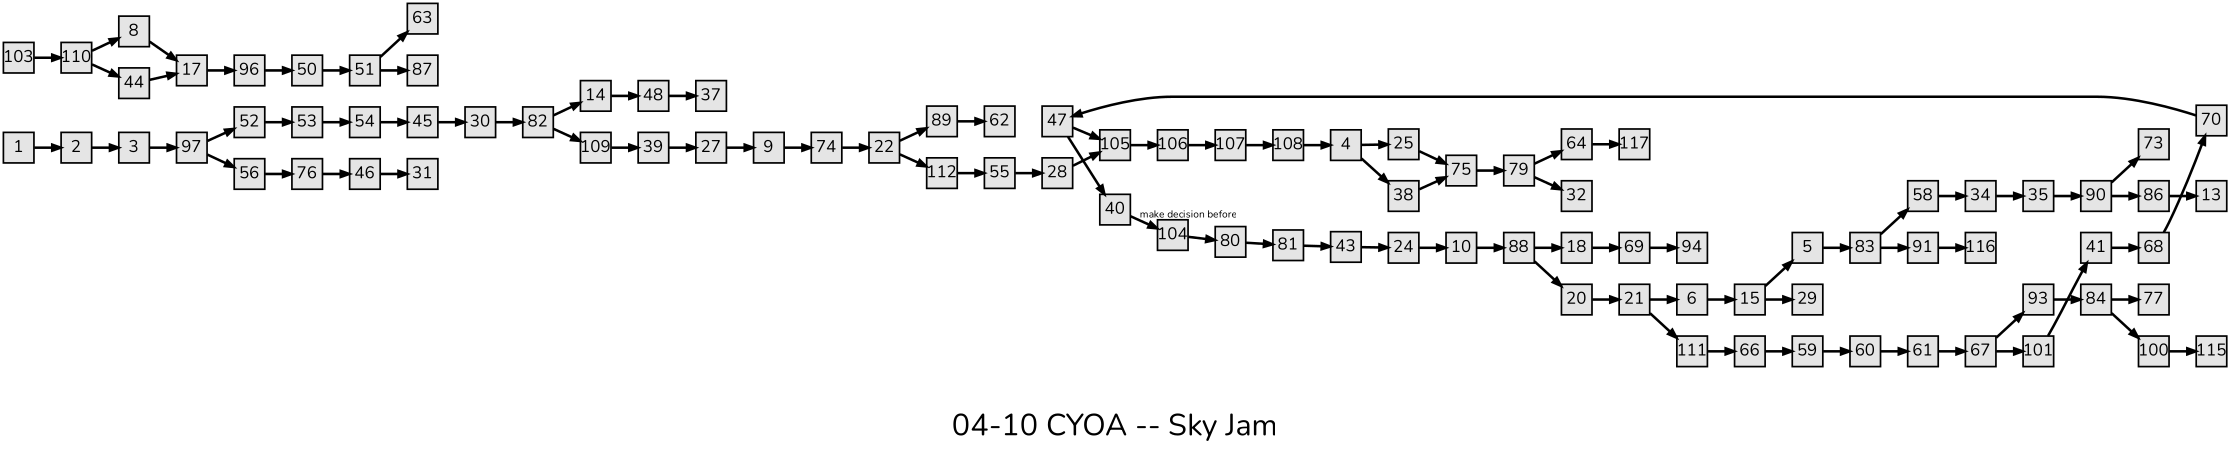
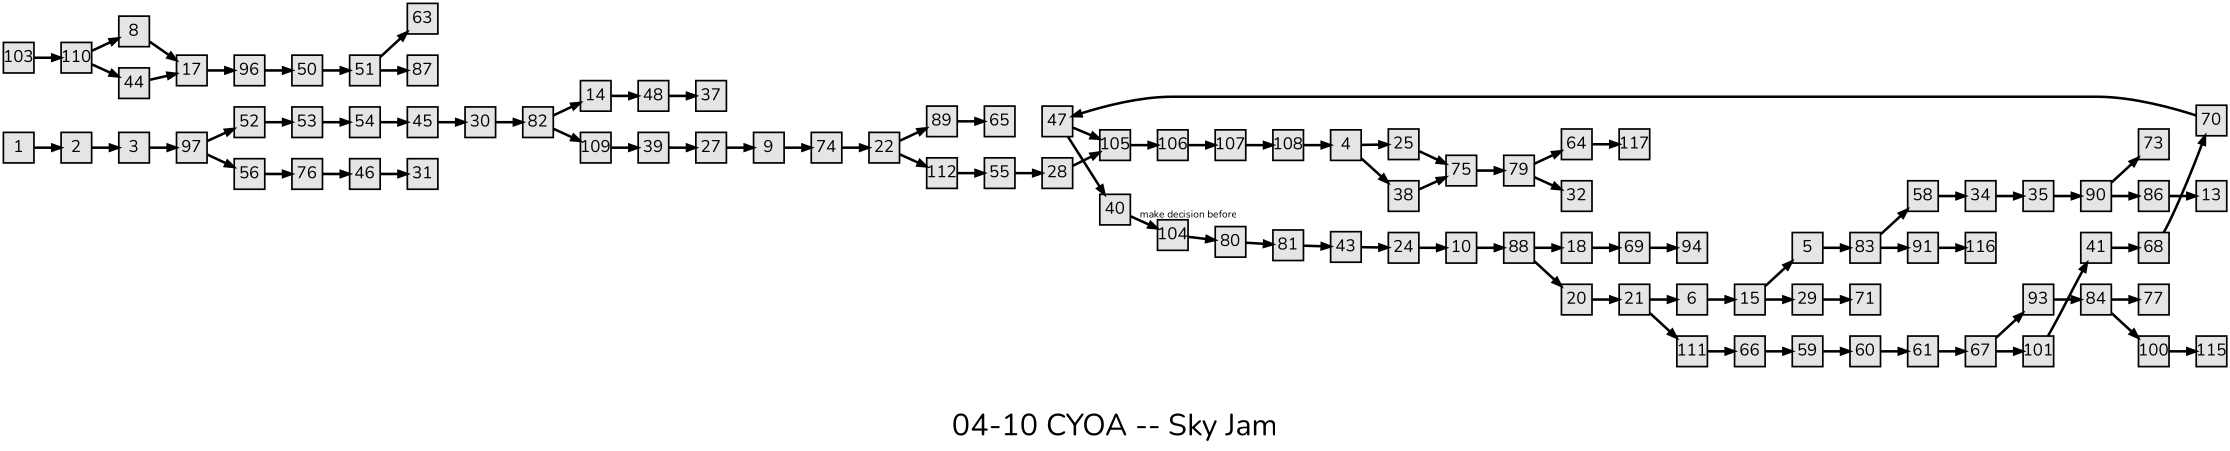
node "62": label "62" -> "65"
node "71": added
